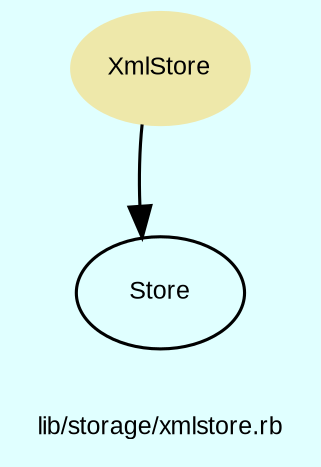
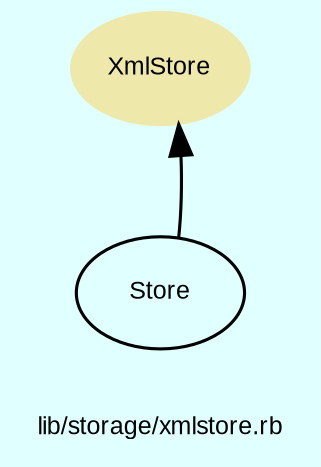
edge "XmlStore" -> "Store": reversed
